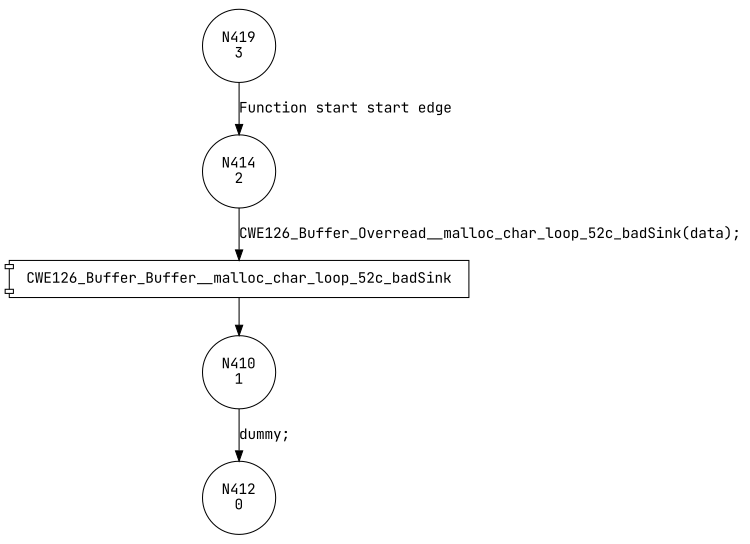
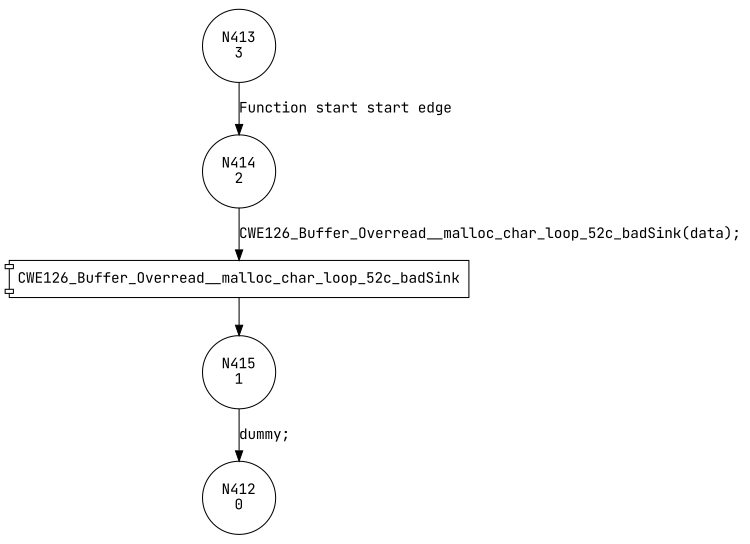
node "N419 3": label "N419 3" -> "N413 3"
node "CWE126_Buffer_Buffer__malloc_char_loop_52c_badSink": label "CWE126_Buffer_Buffer__malloc_char_loop_52c_badSink" -> "CWE126_Buffer_Overread__malloc_char_loop_52c_badSink"
node "N410 1": label "N410 1" -> "N415 1"
